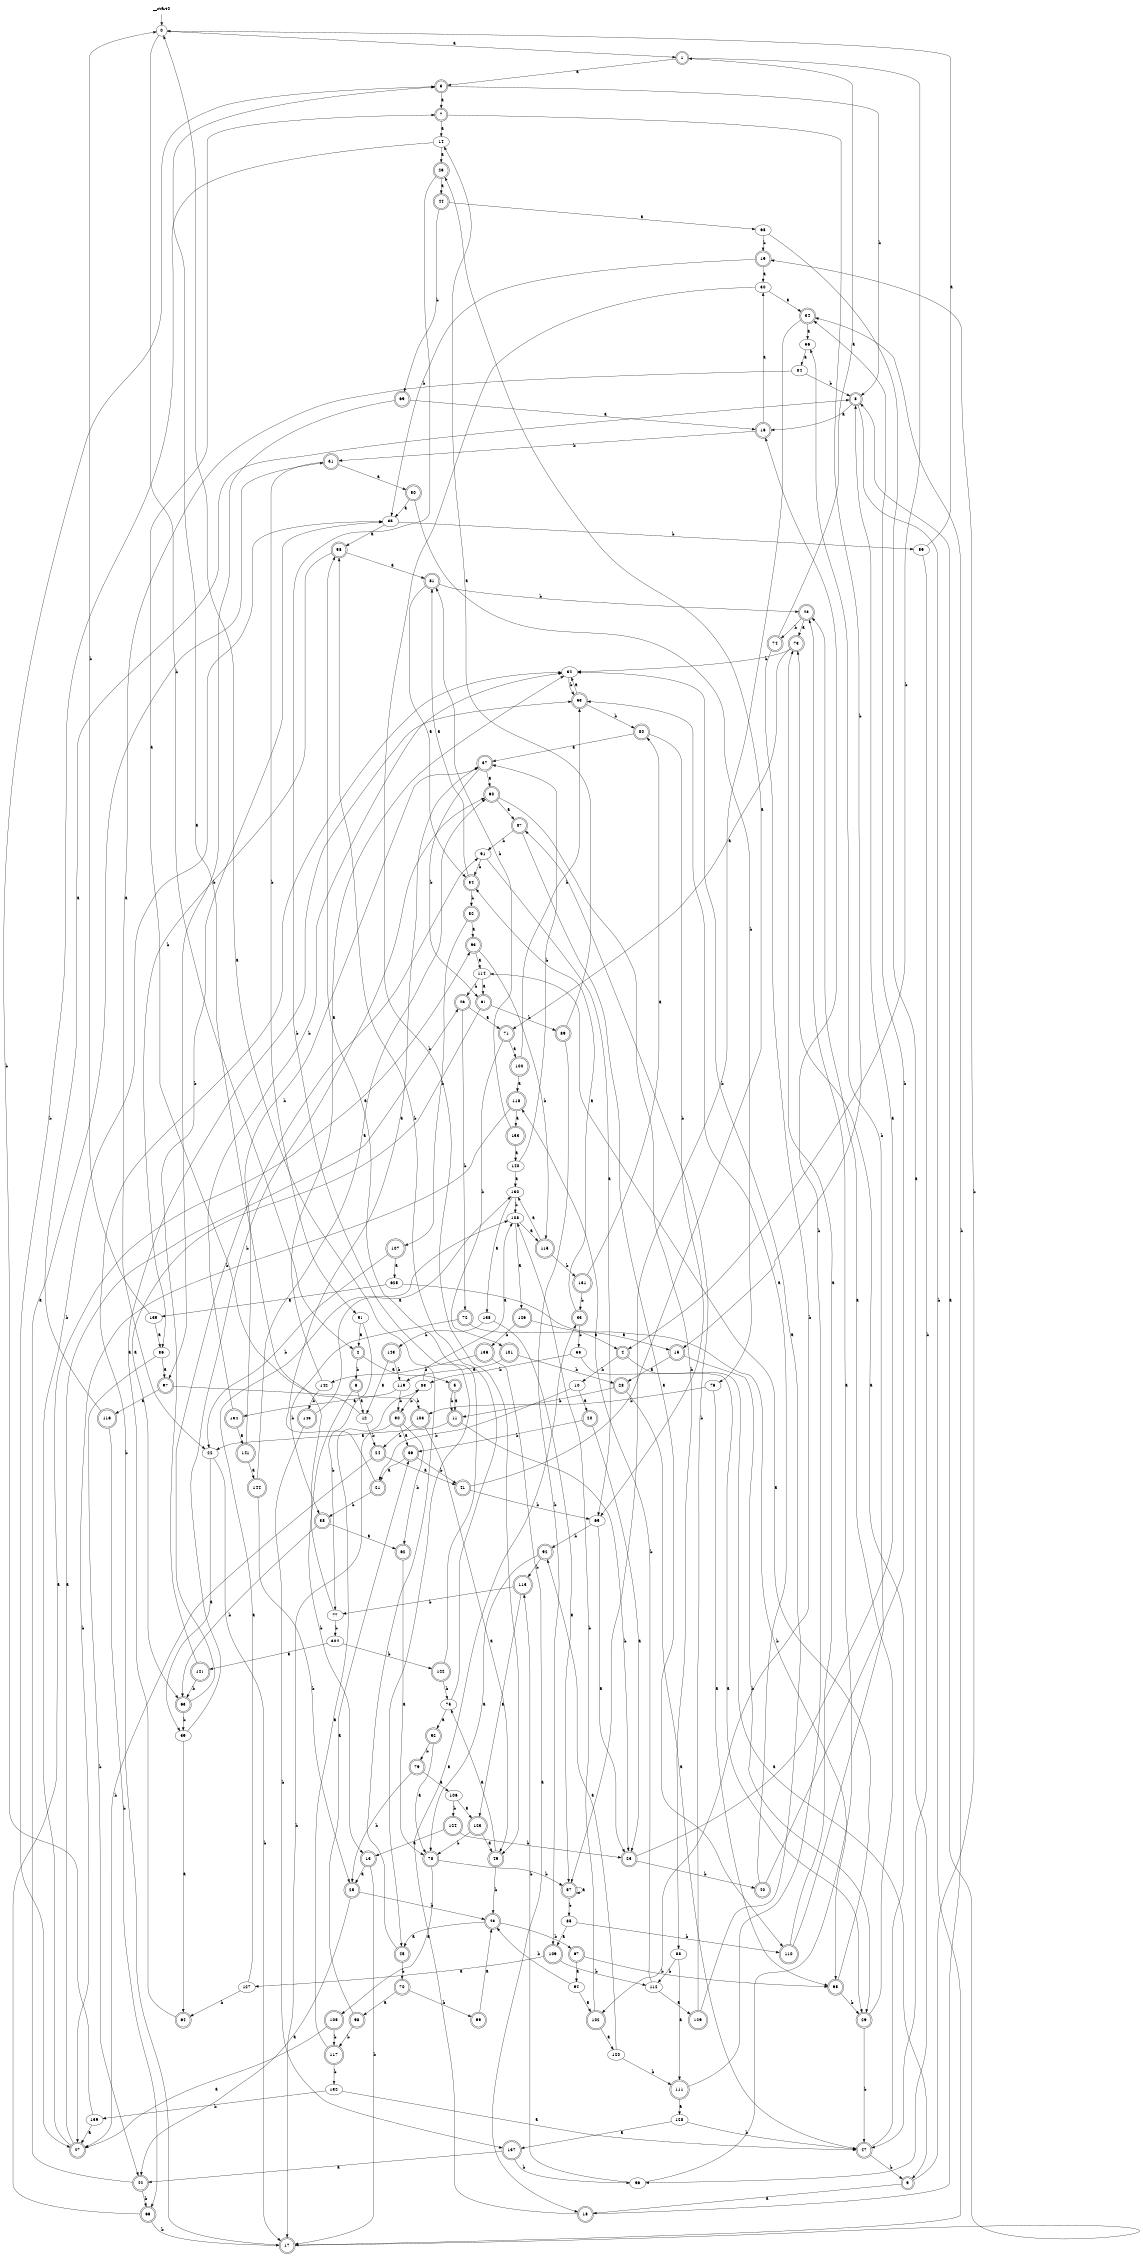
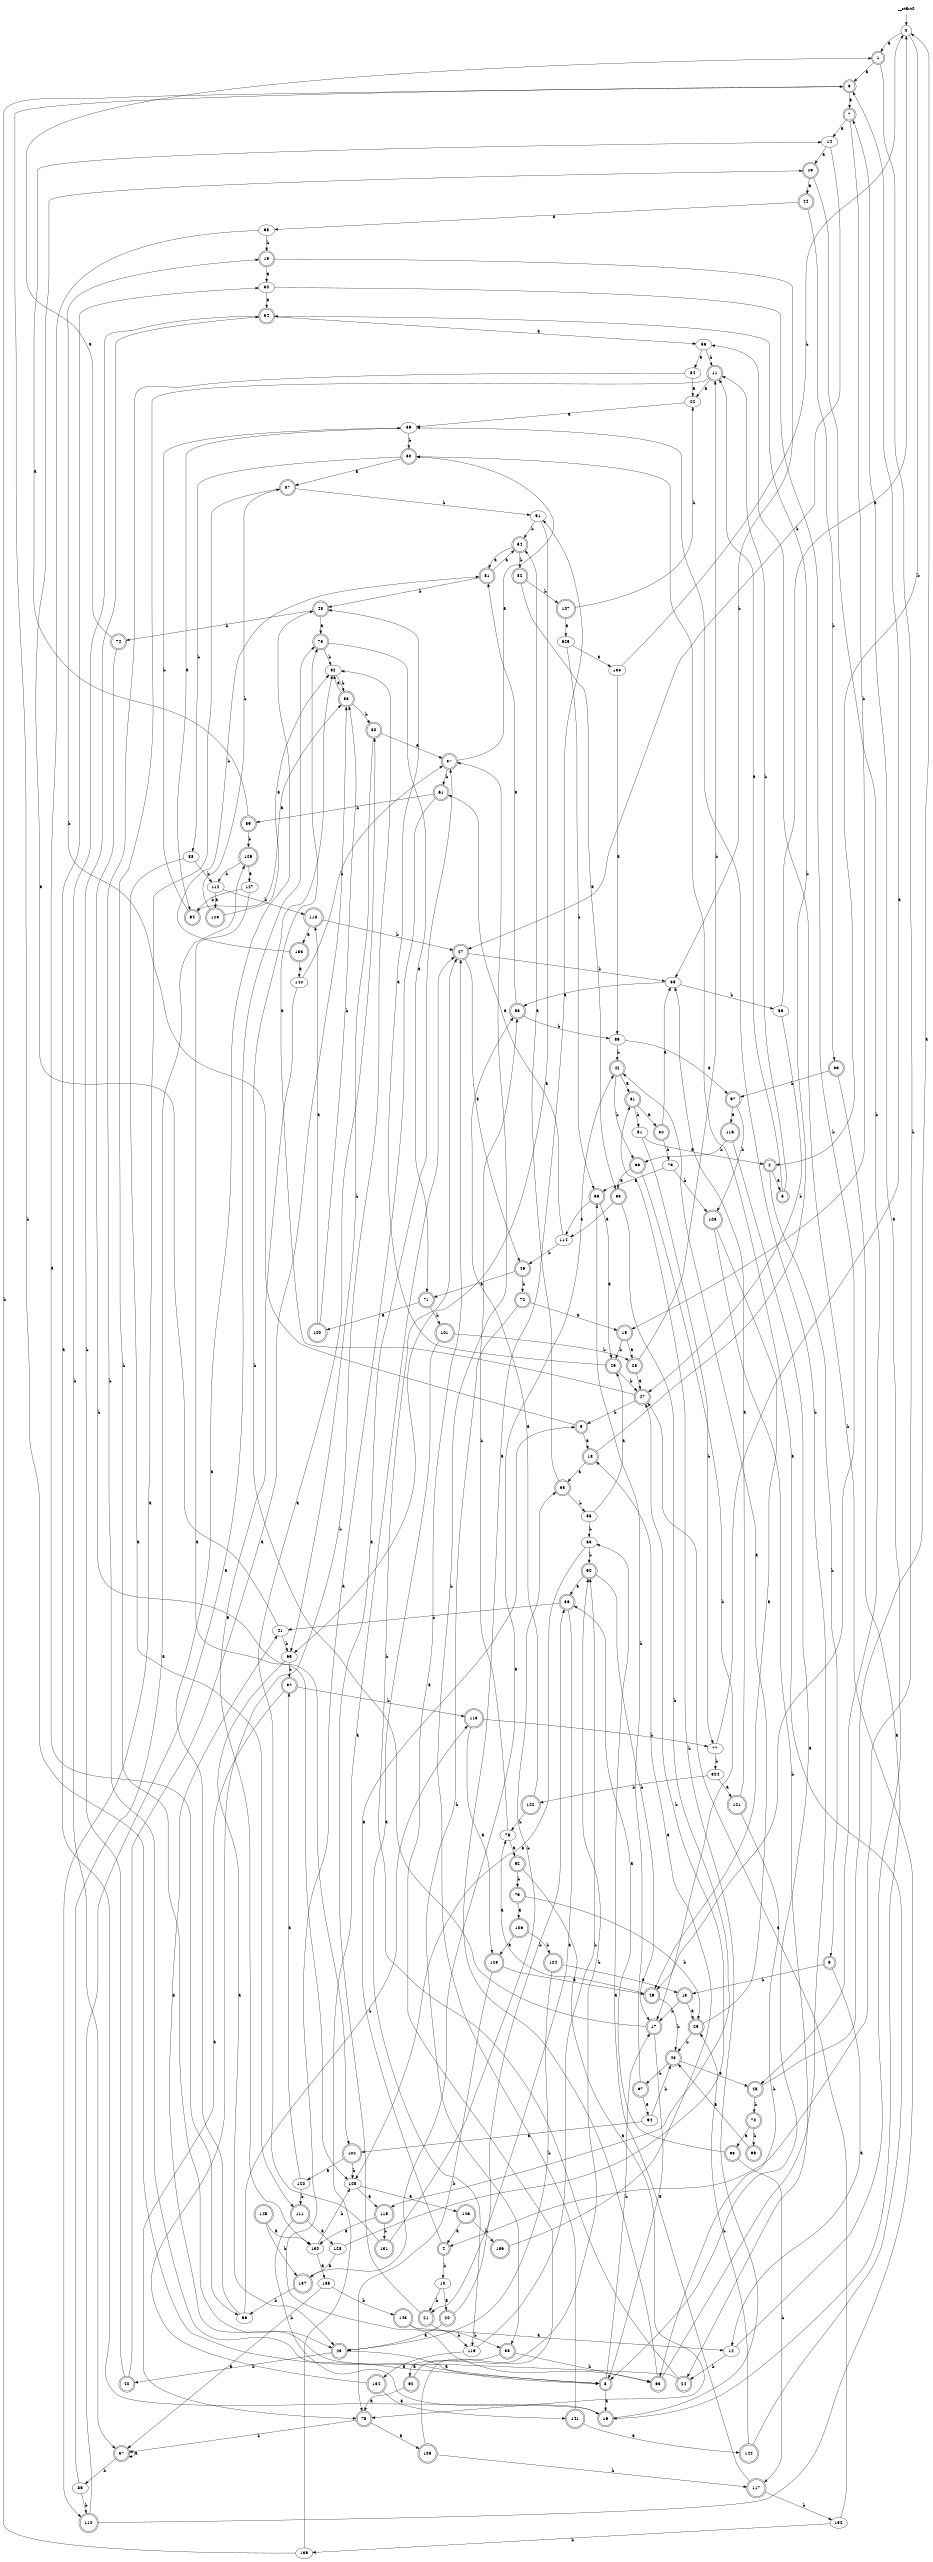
edge "56" -> "11": added, label "b"
edge "64" -> "39": added, label "b"
edge "121" -> "35": label "b" -> "a"
edge "63" -> "91": label "b" -> "a"
node "142": removed
edge "90" -> "62": reversed
node "41": shape doublecircle -> ellipse
node "106": shape ellipse -> doublecircle
edge "22" -> "17": removed, label "b"
edge "95" -> "29": label "b" -> "a"
